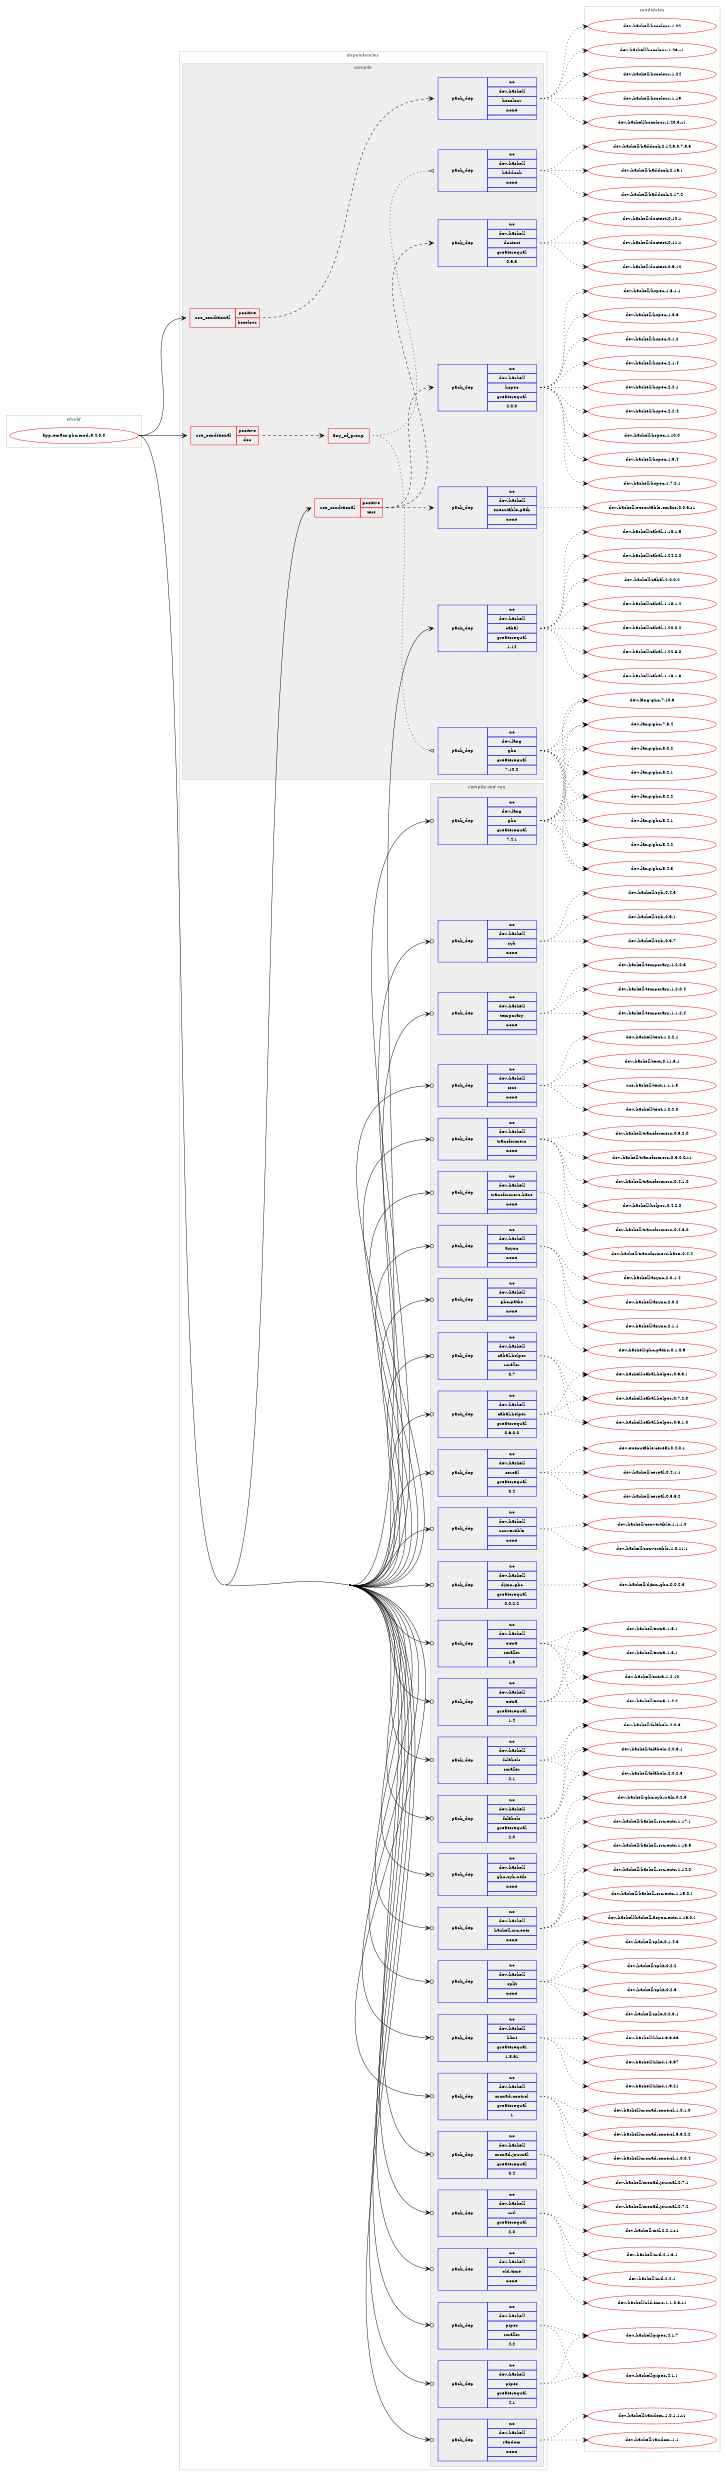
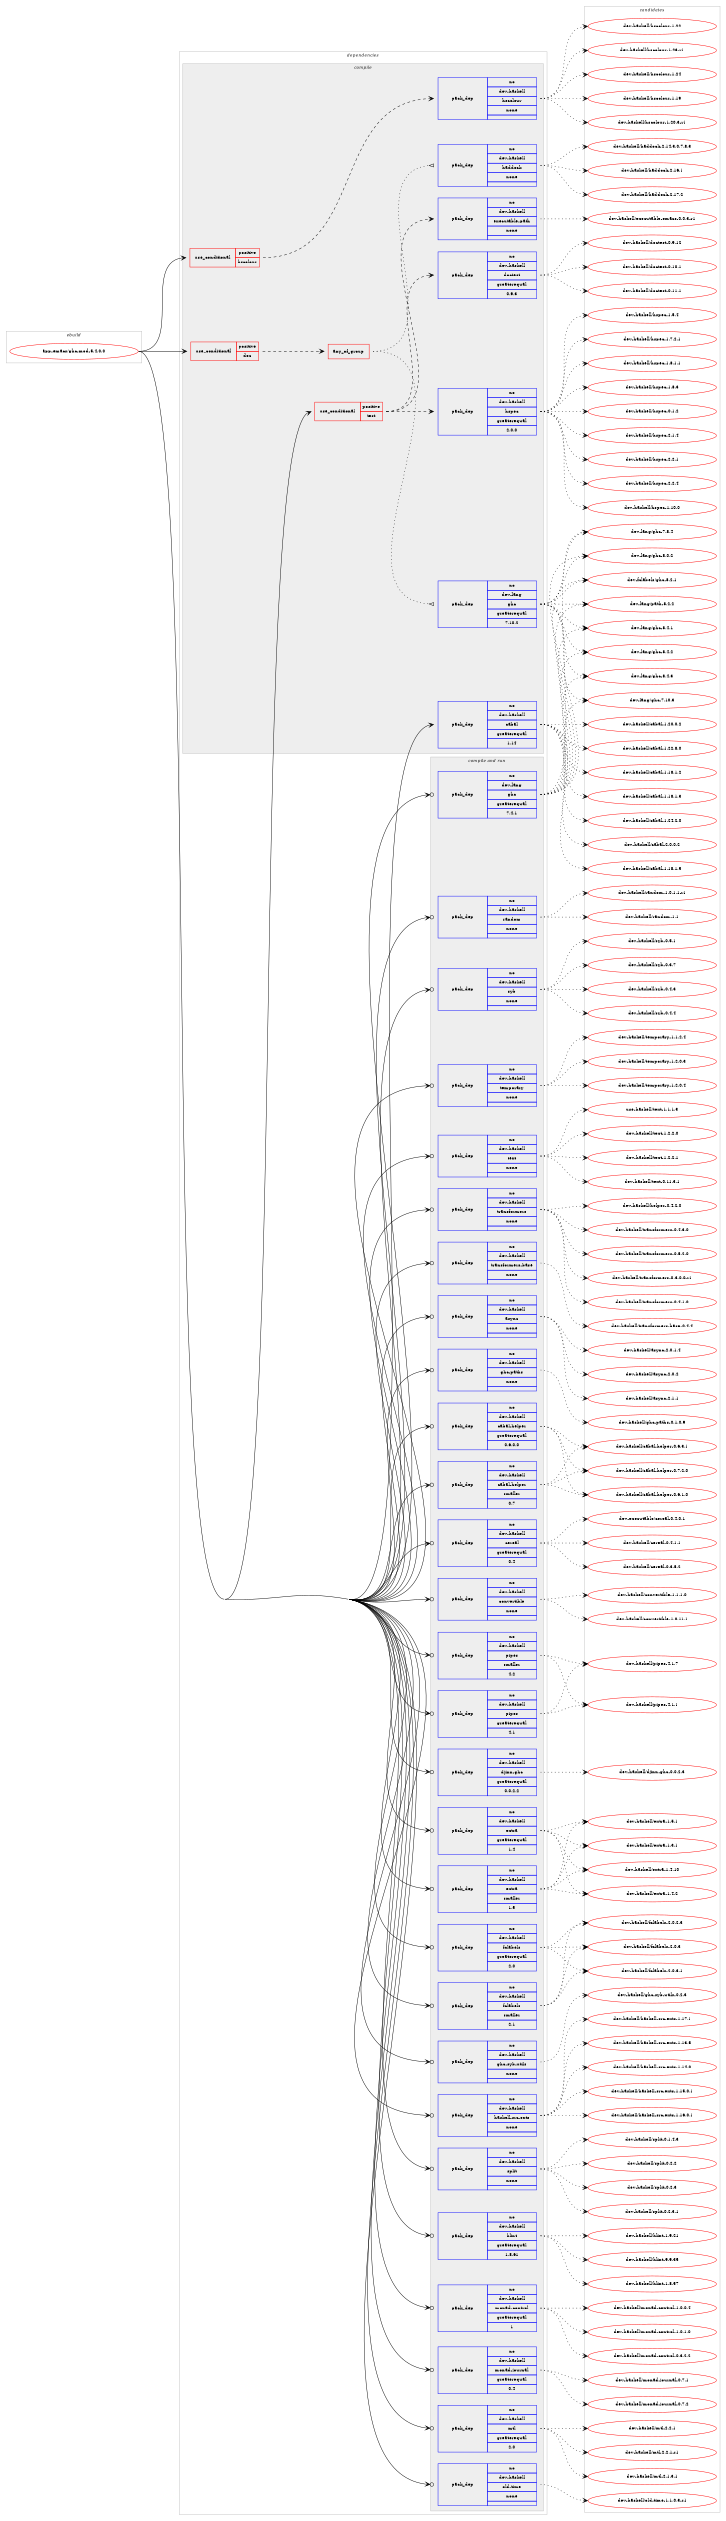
node "dev-lang/ghc-8.2.1": label "dev-lang/ghc-8.2.1" -> "dev-fclabels/ghc-8.2.1"
node "dev-lang/ghc-8.2.2": label "dev-lang/ghc-8.2.2" -> "dev-lang/path-8.2.2"
node "dev-haskell/syb-0.4.4": added
node "dev-haskell/haskell-async-exts-1.16.0.1": label "dev-haskell/haskell-async-exts-1.16.0.1" -> "dev-haskell/haskell-src-exts-1.16.0.1"
node "dev-haskell/monad-control-5.3.2.2": label "dev-haskell/monad-control-5.3.2.2" -> "dev-haskell/monad-control-0.3.2.2"
